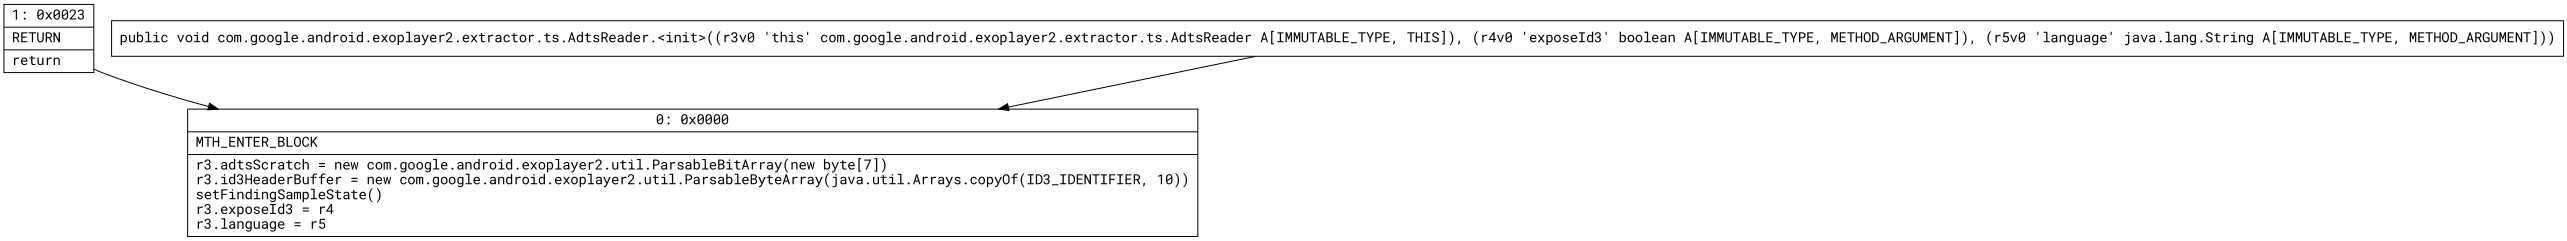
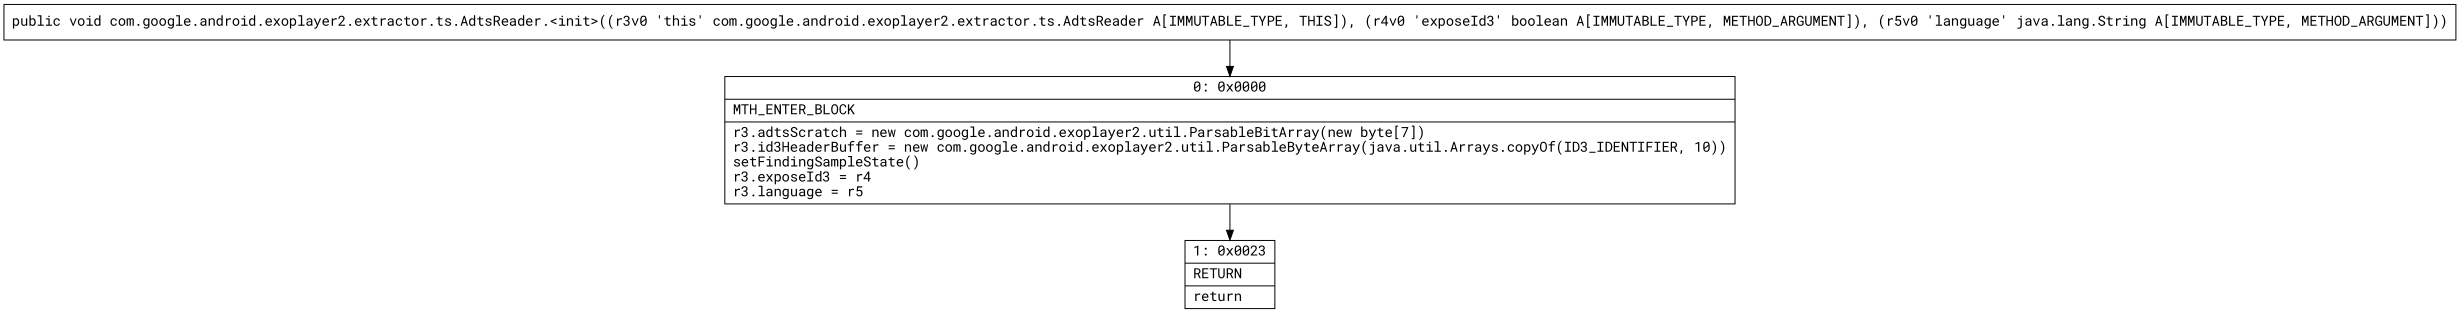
edge "1: 0x0023" -> "0: 0x0000": reversed
